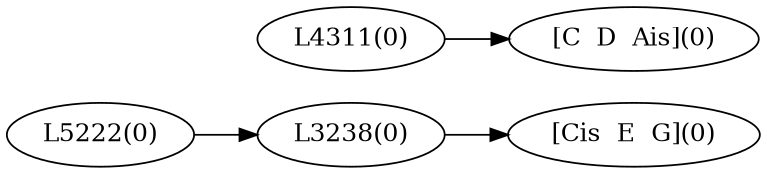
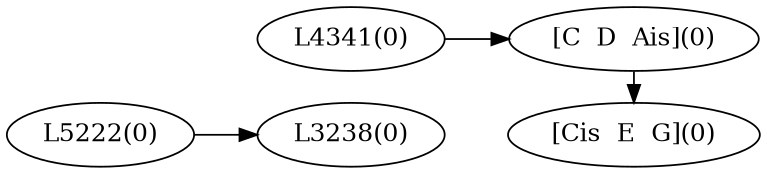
node "L4311(0)": label "L4311(0)" -> "L4341(0)"
edge "L3238(0)" -> "[Cis  E  G](0)": now "[C  D  Ais](0)" -> "[Cis  E  G](0)"
